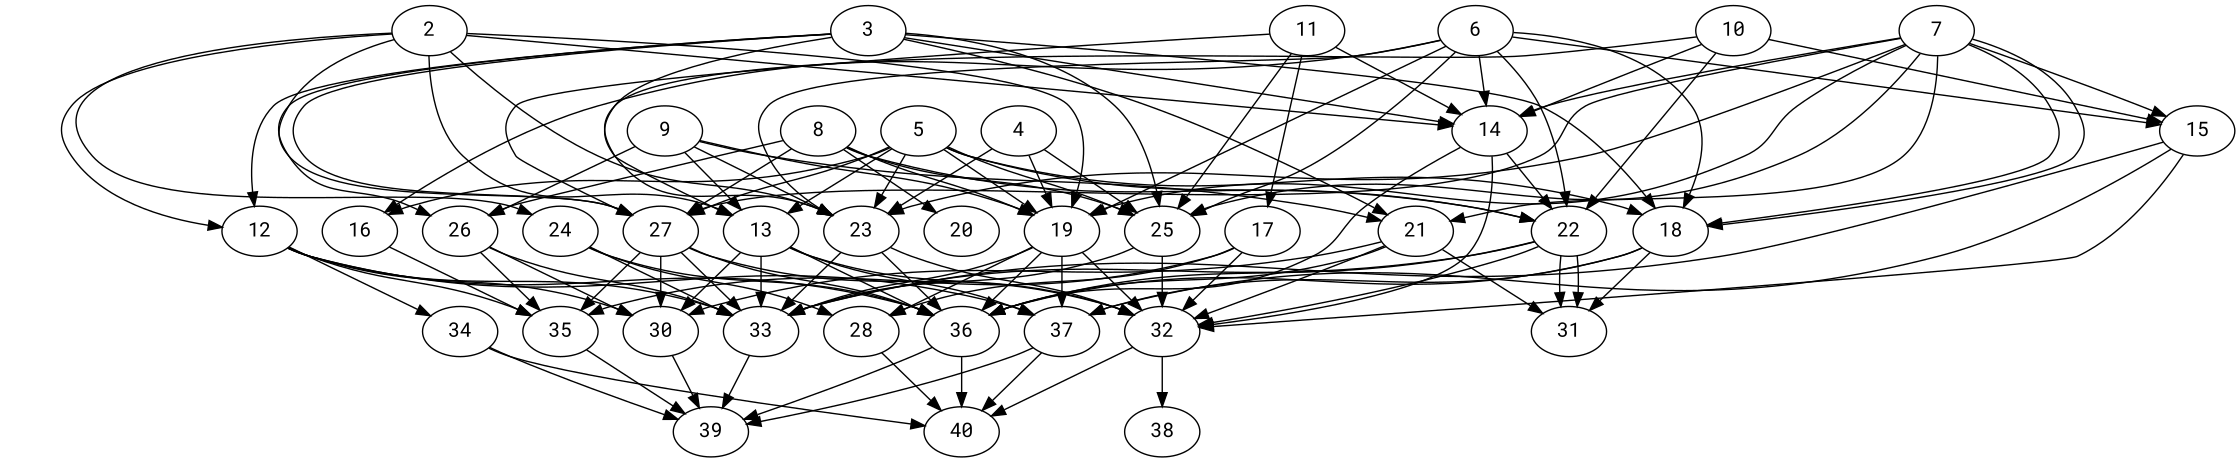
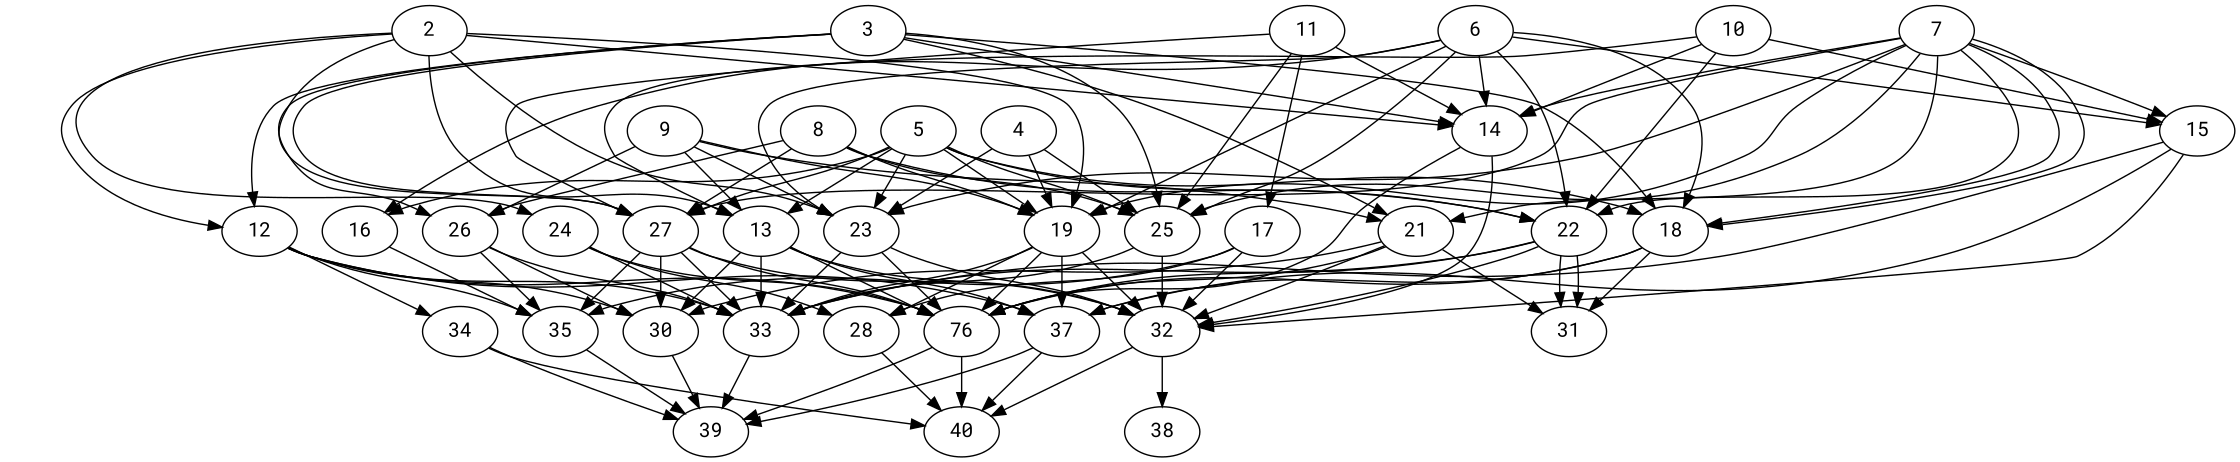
edge "3" -> "23": removed
edge "14" -> "22": now "7" -> "22"
node "20": removed
node "36": label "36" -> "76"
